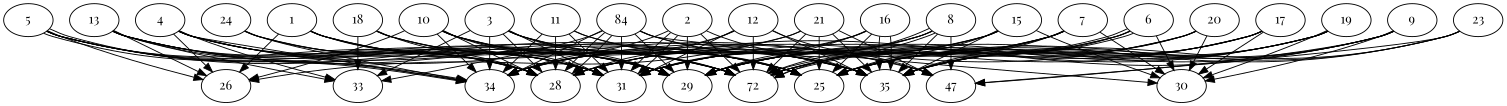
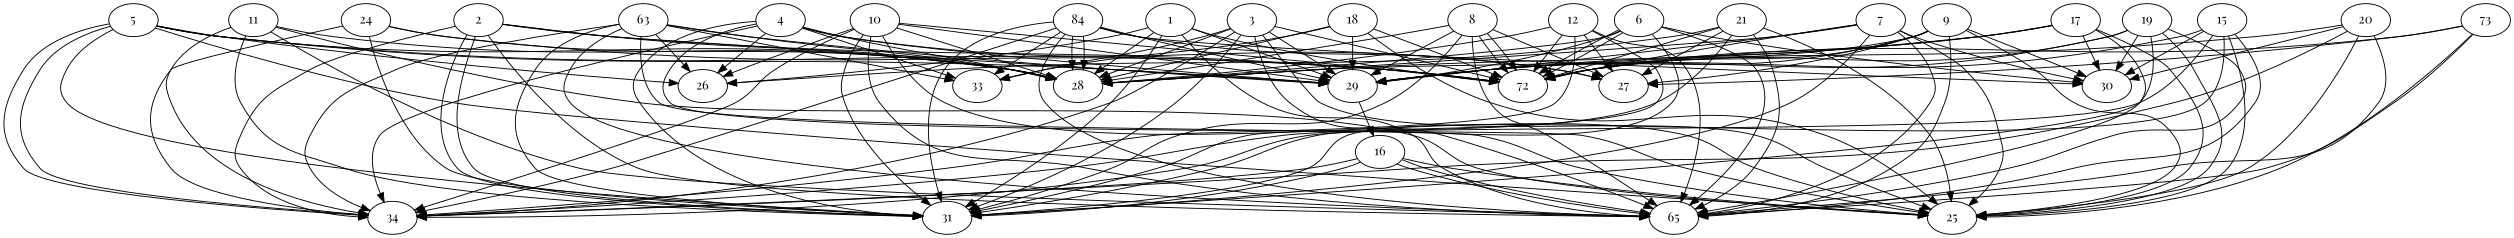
node "13": label "13" -> "63"
node "23": label "23" -> "73"
edge "2" -> "28": added
edge "16" -> "29": reversed
edge "9" -> "72": added
edge "6" -> "28": added
node "35": label "35" -> "65"
node "47": label "47" -> "27"
